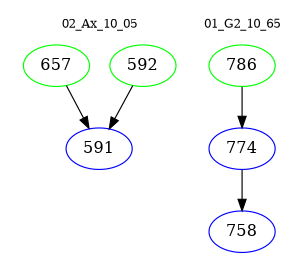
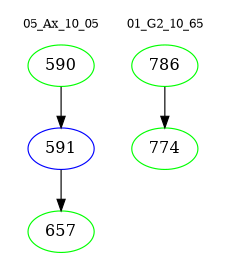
cluster "02_Ax_10_05": label "02_Ax_10_05" -> "05_Ax_10_05"
node "592": label "592" -> "590"
edge "657" -> "591": reversed
node "774": color blue -> green
node "758": removed
